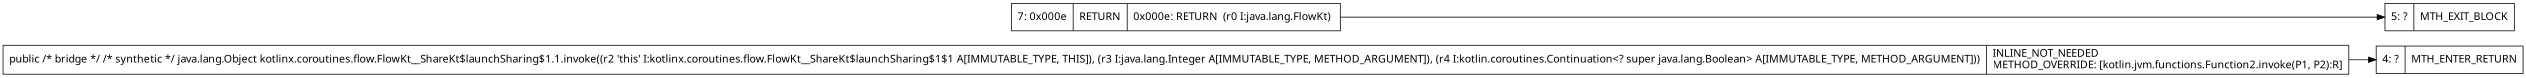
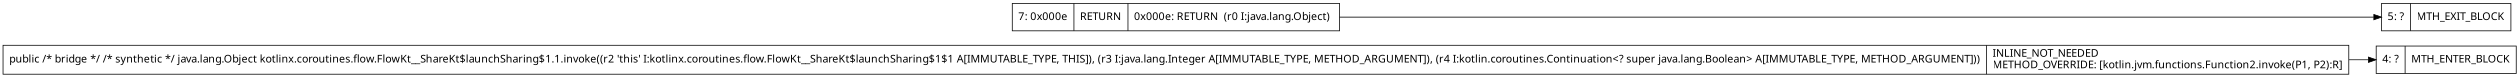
node "7: 0x000e": text "0x000e: RETURN  (r0 I:java.lang.FlowKt)" -> "0x000e: RETURN  (r0 I:java.lang.Object)"
node "4: ?": text "MTH_ENTER_RETURN" -> "MTH_ENTER_BLOCK"
